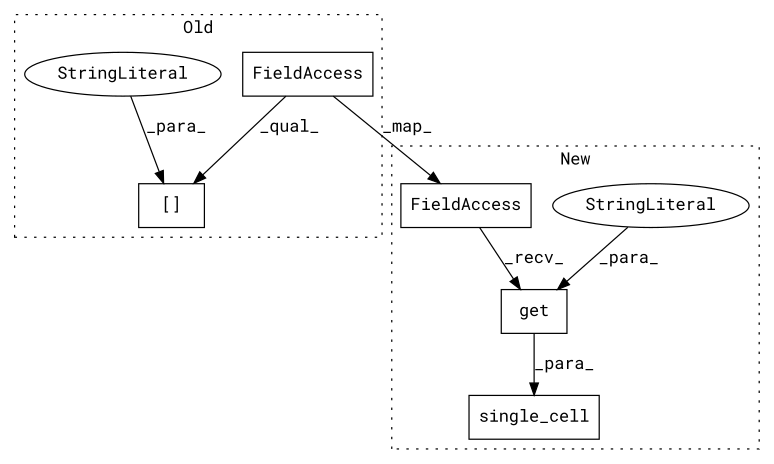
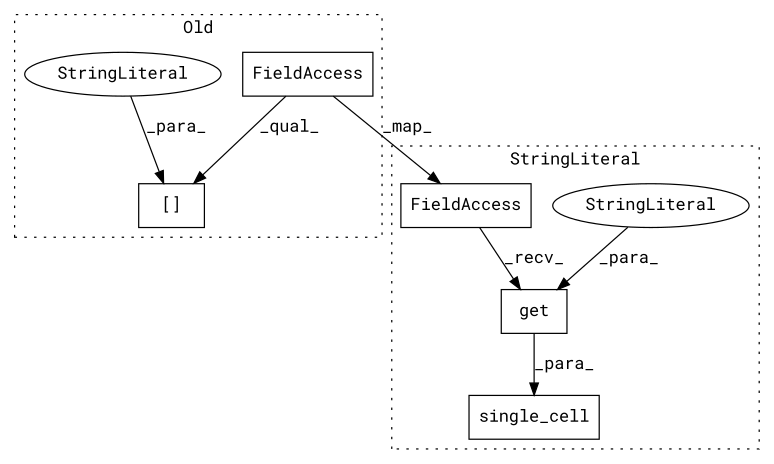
cluster "New": label "New" -> "StringLiteral"
